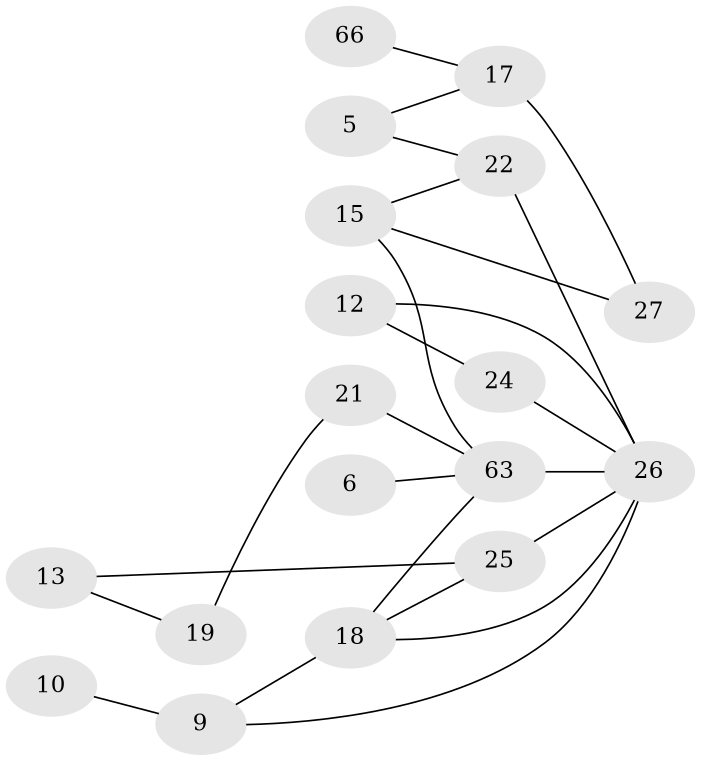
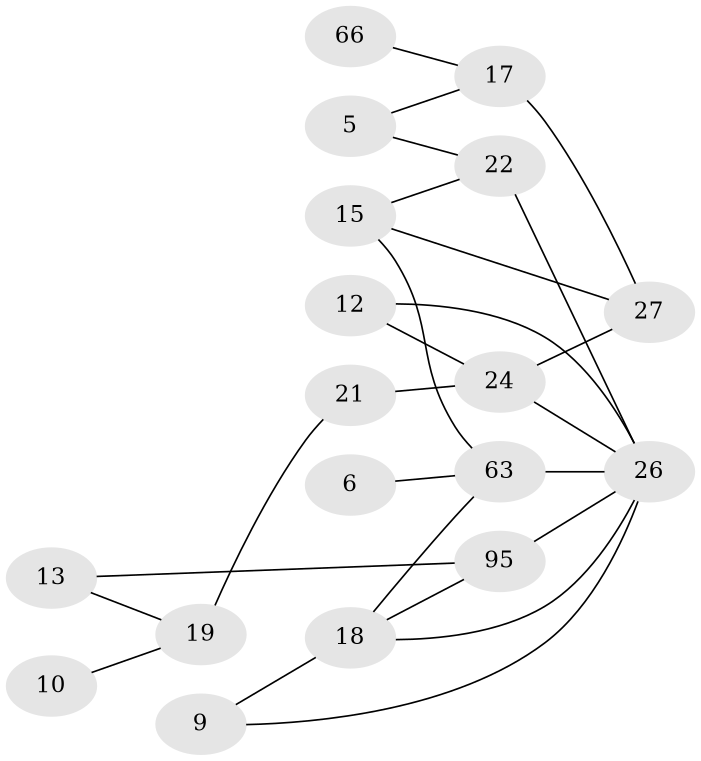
edge "27" -- "24": added
edge "21" -- "63": now "21" -- "24"
node "25": label "25" -> "95"
edge "10" -- "9": now "10" -- "19"
